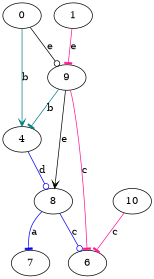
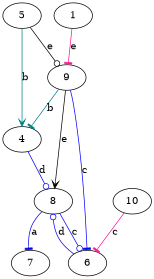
node "0": label "0" -> "5"
edge "9" -> "6": color deeppink -> blue
edge "6" -> "8": added, label "d"
